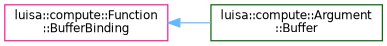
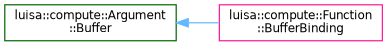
edge "luisa::compute::Argument ::Buffer" -> "luisa::compute::Function ::BufferBinding": reversed
